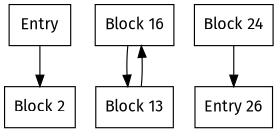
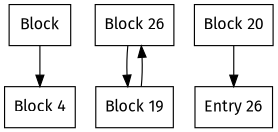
node "Entry": label "Entry" -> "Block"
node "Block 16": label "Block 16" -> "Block 26"
node "Block 24": label "Block 24" -> "Block 20"
node "Block 2": label "Block 2" -> "Block 4"
node "Block 13": label "Block 13" -> "Block 19"
